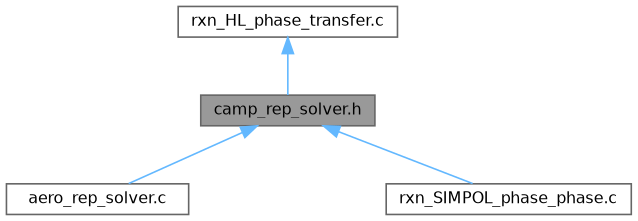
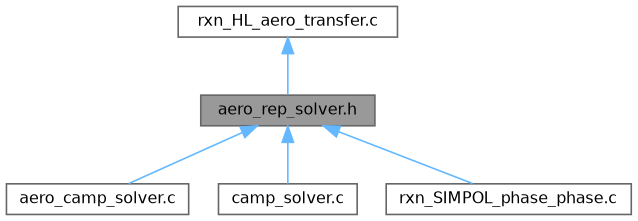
node "rxn_HL_phase_transfer.c": label "rxn_HL_phase_transfer.c" -> "rxn_HL_aero_transfer.c"
node "camp_rep_solver.h": label "camp_rep_solver.h" -> "aero_rep_solver.h"
node "aero_rep_solver.c": label "aero_rep_solver.c" -> "aero_camp_solver.c"
node "camp_solver.c": added
